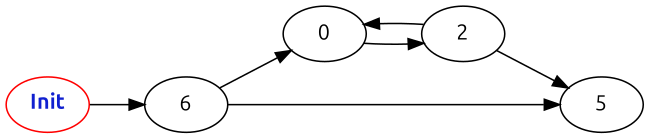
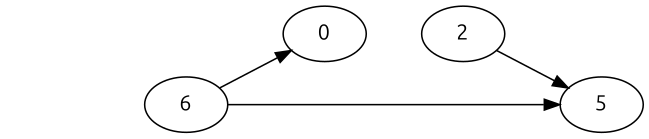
edge "2" -> "0": removed
edge "0" -> "2": removed
node "Init": removed
